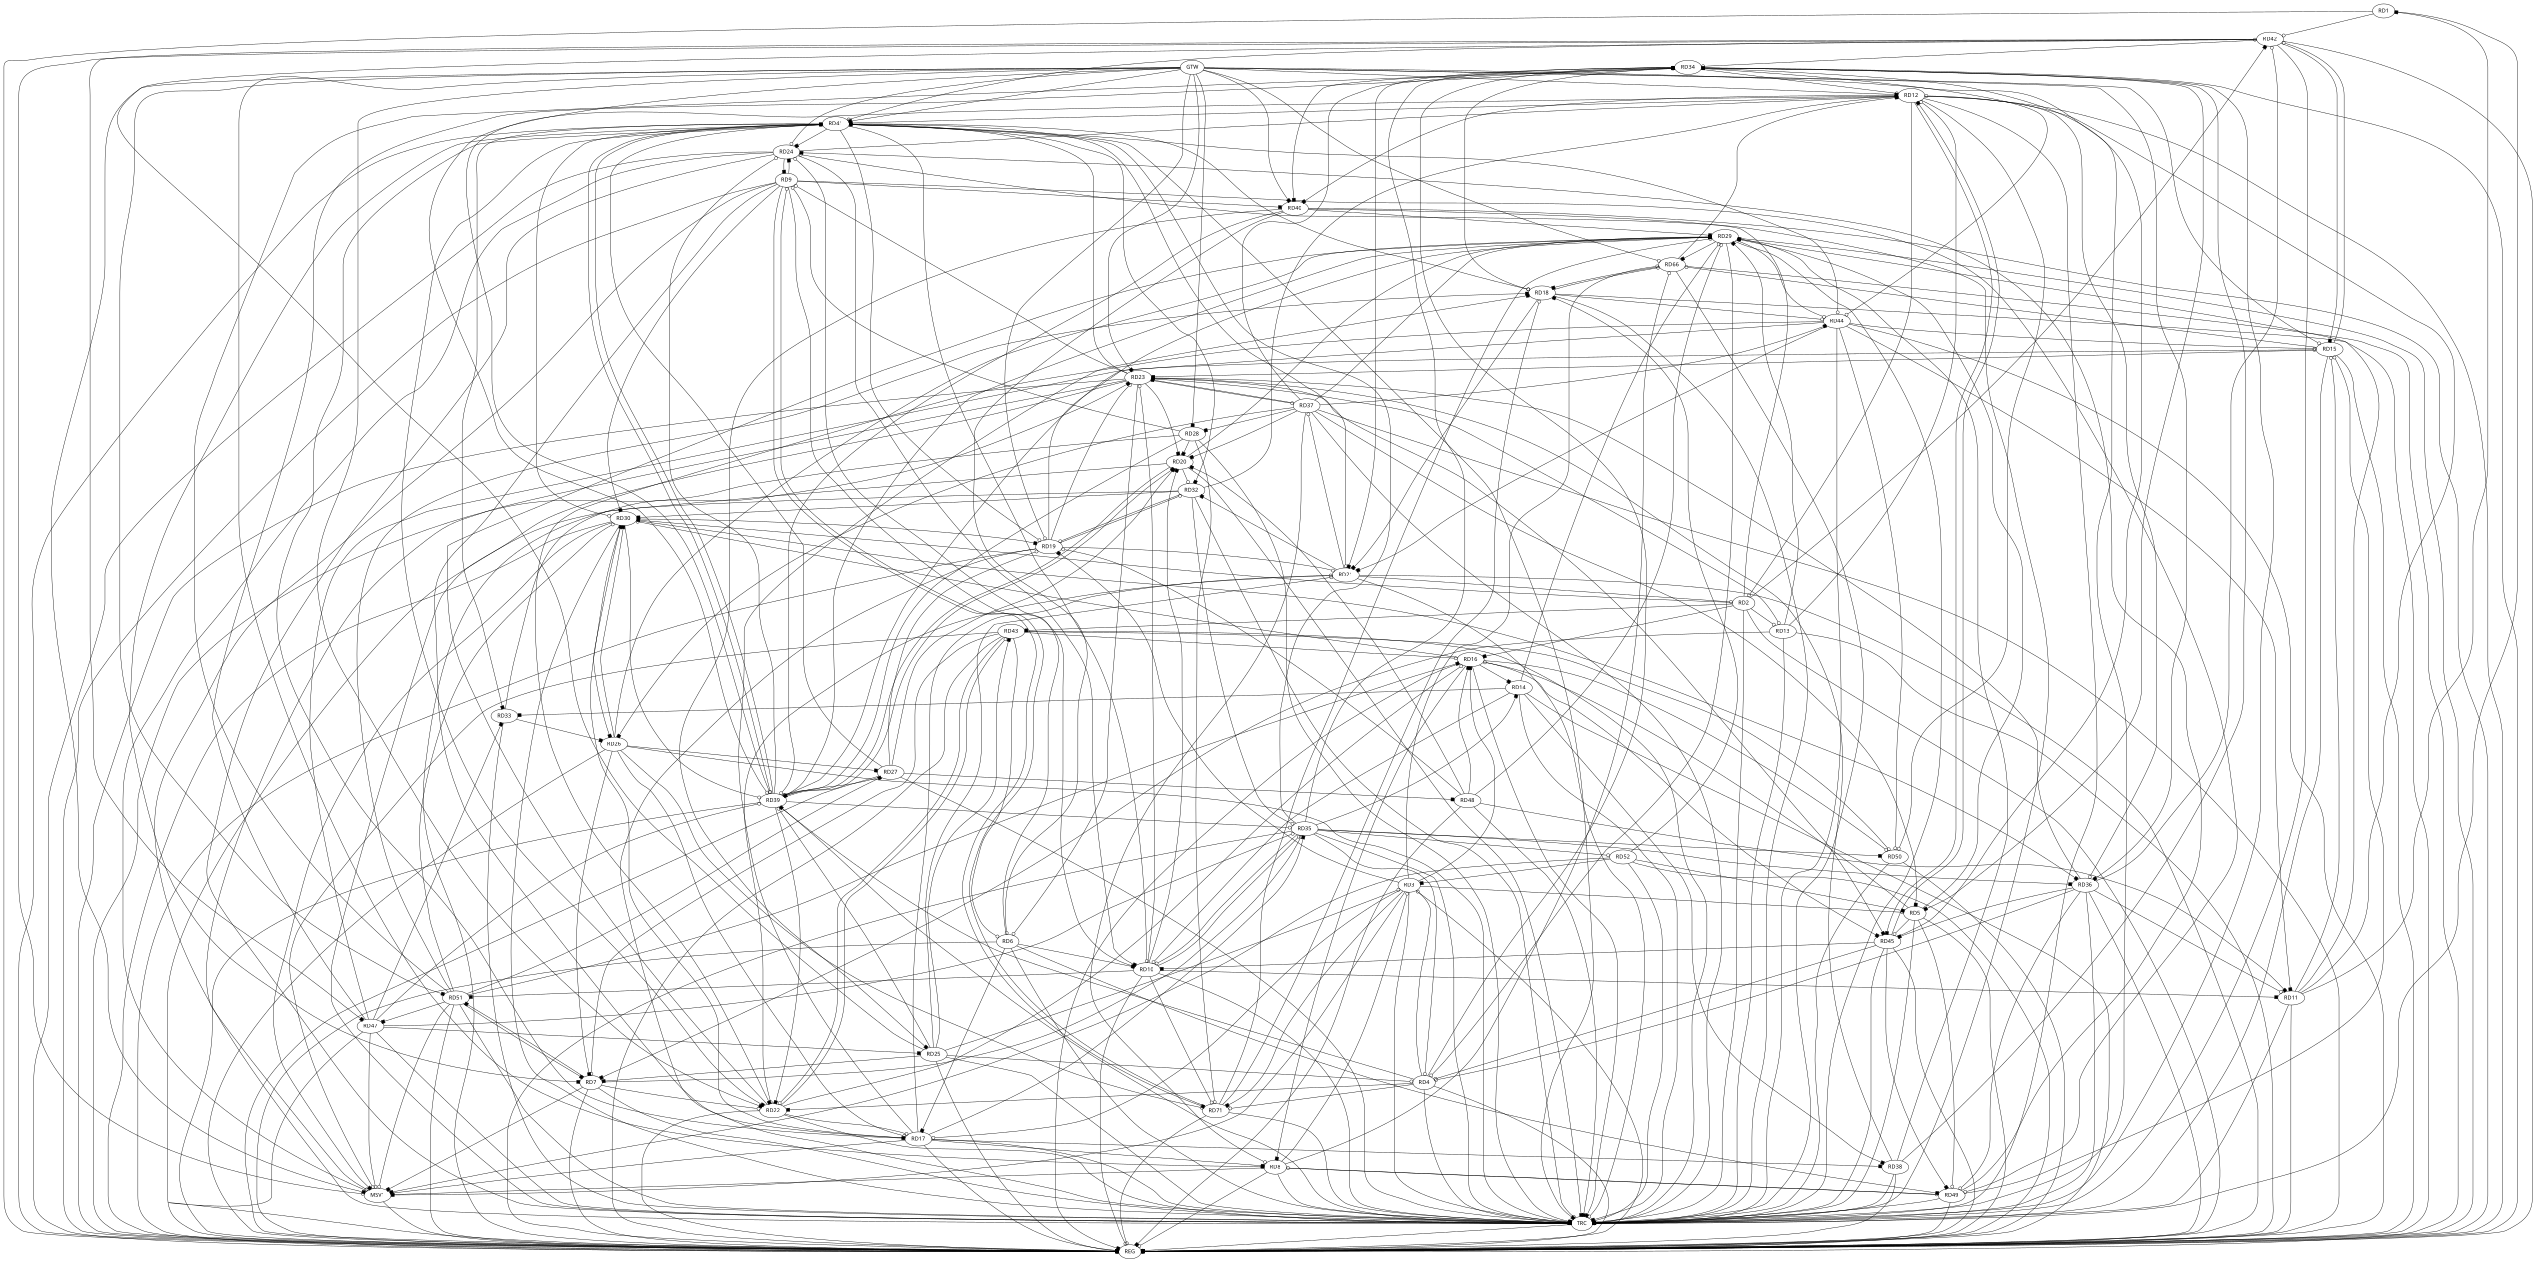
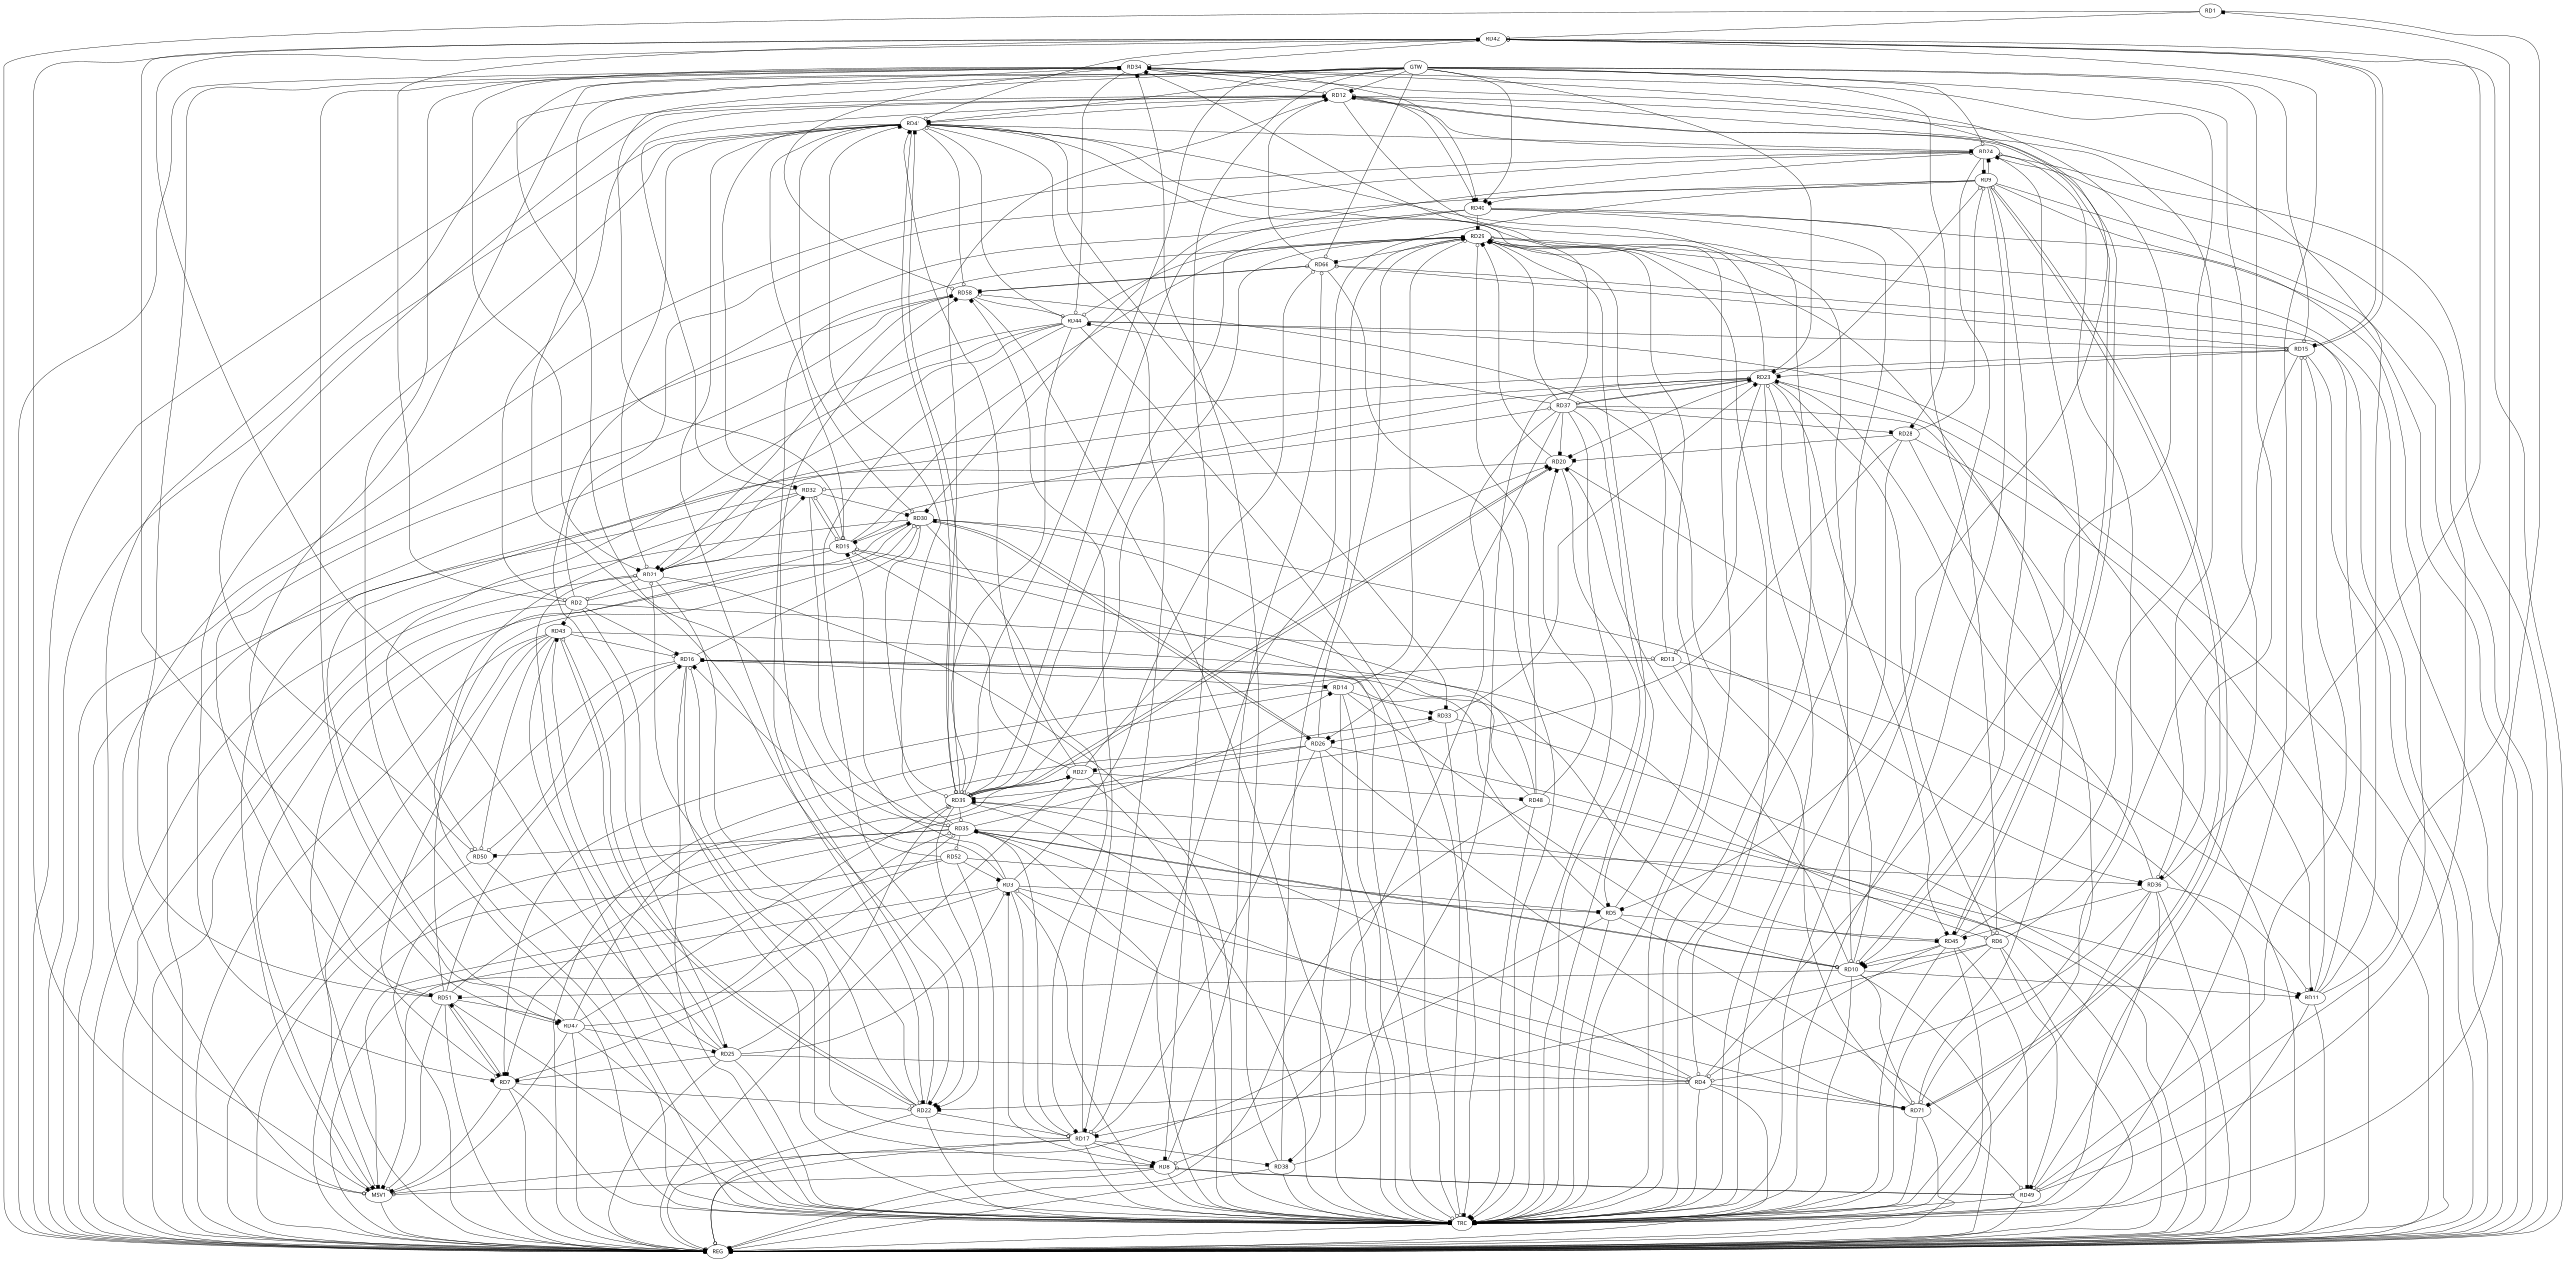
edge "RD41" -> "RD44": reversed
node "RD18": label "RD18" -> "RD58"
edge "RD13" -> "RD12": removed
edge "RD17" -> "RD30": reversed
edge "RD8" -> "RD3": arrowhead odot -> box
edge "RD33" -> "REG": added
